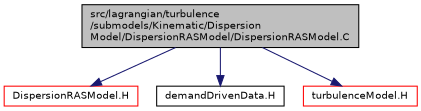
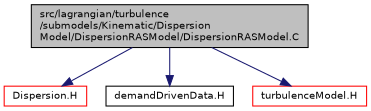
node "DispersionRASModel.H": label "DispersionRASModel.H" -> "Dispersion.H"
